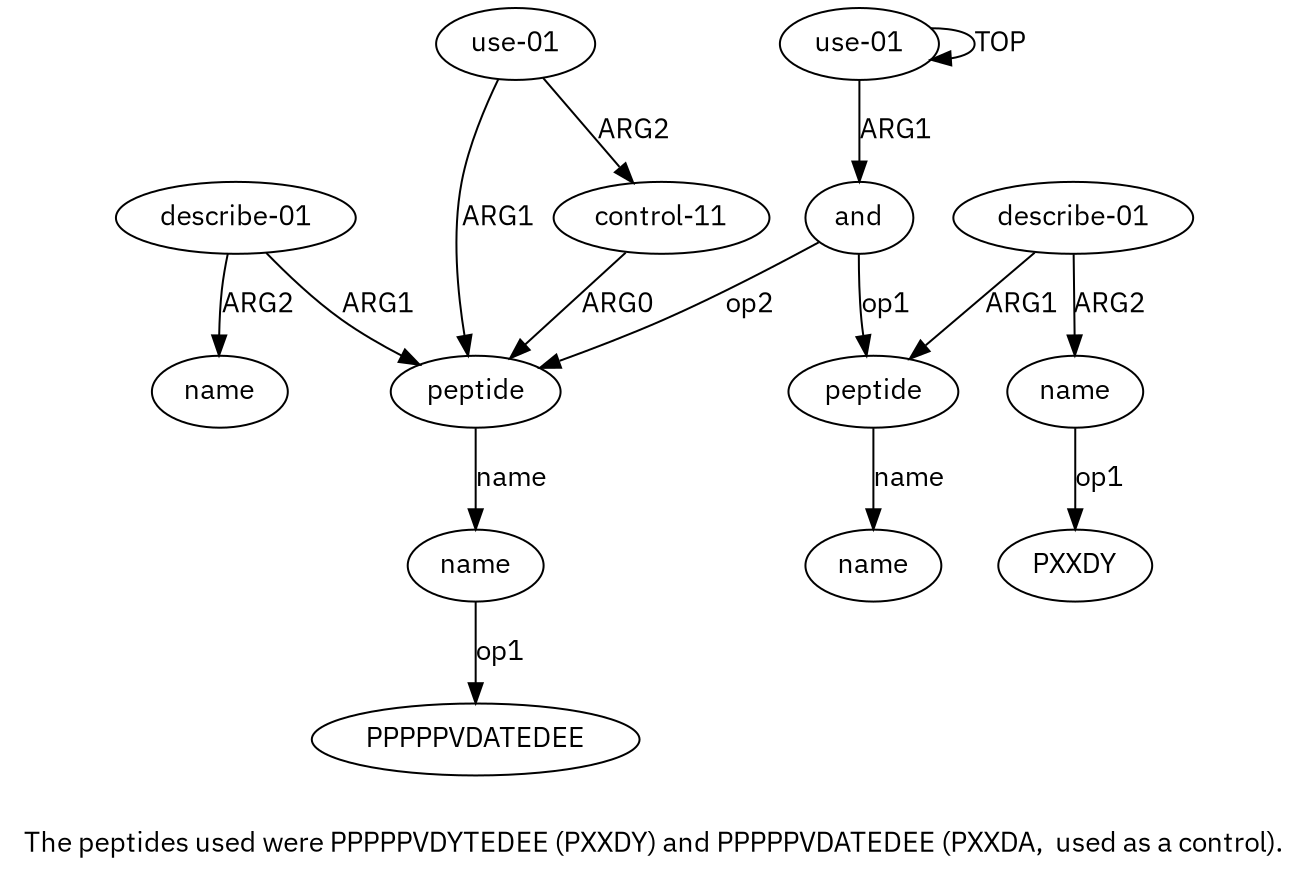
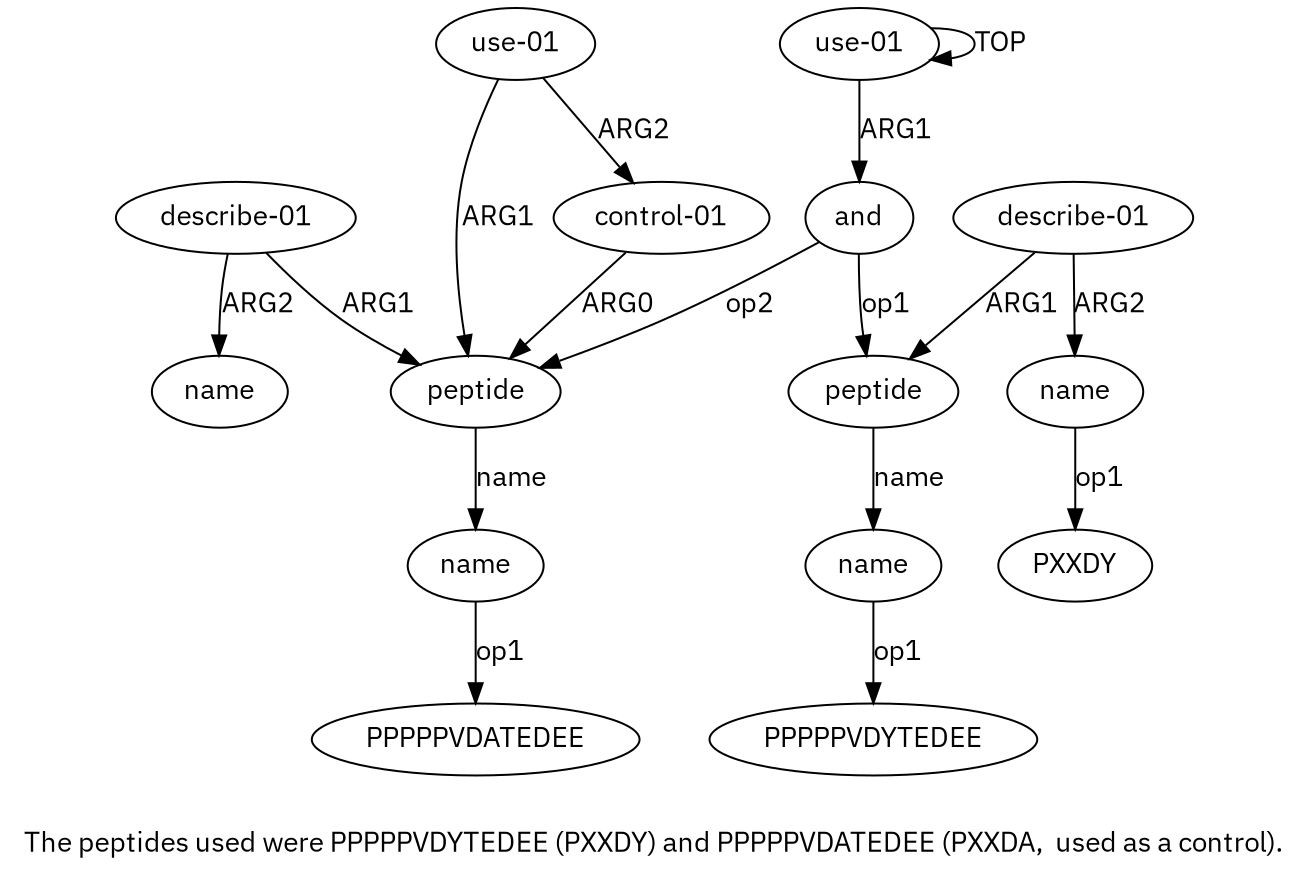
node "control-11": label "control-11" -> "control-01"
node "PPPPPVDYTEDEE": added
